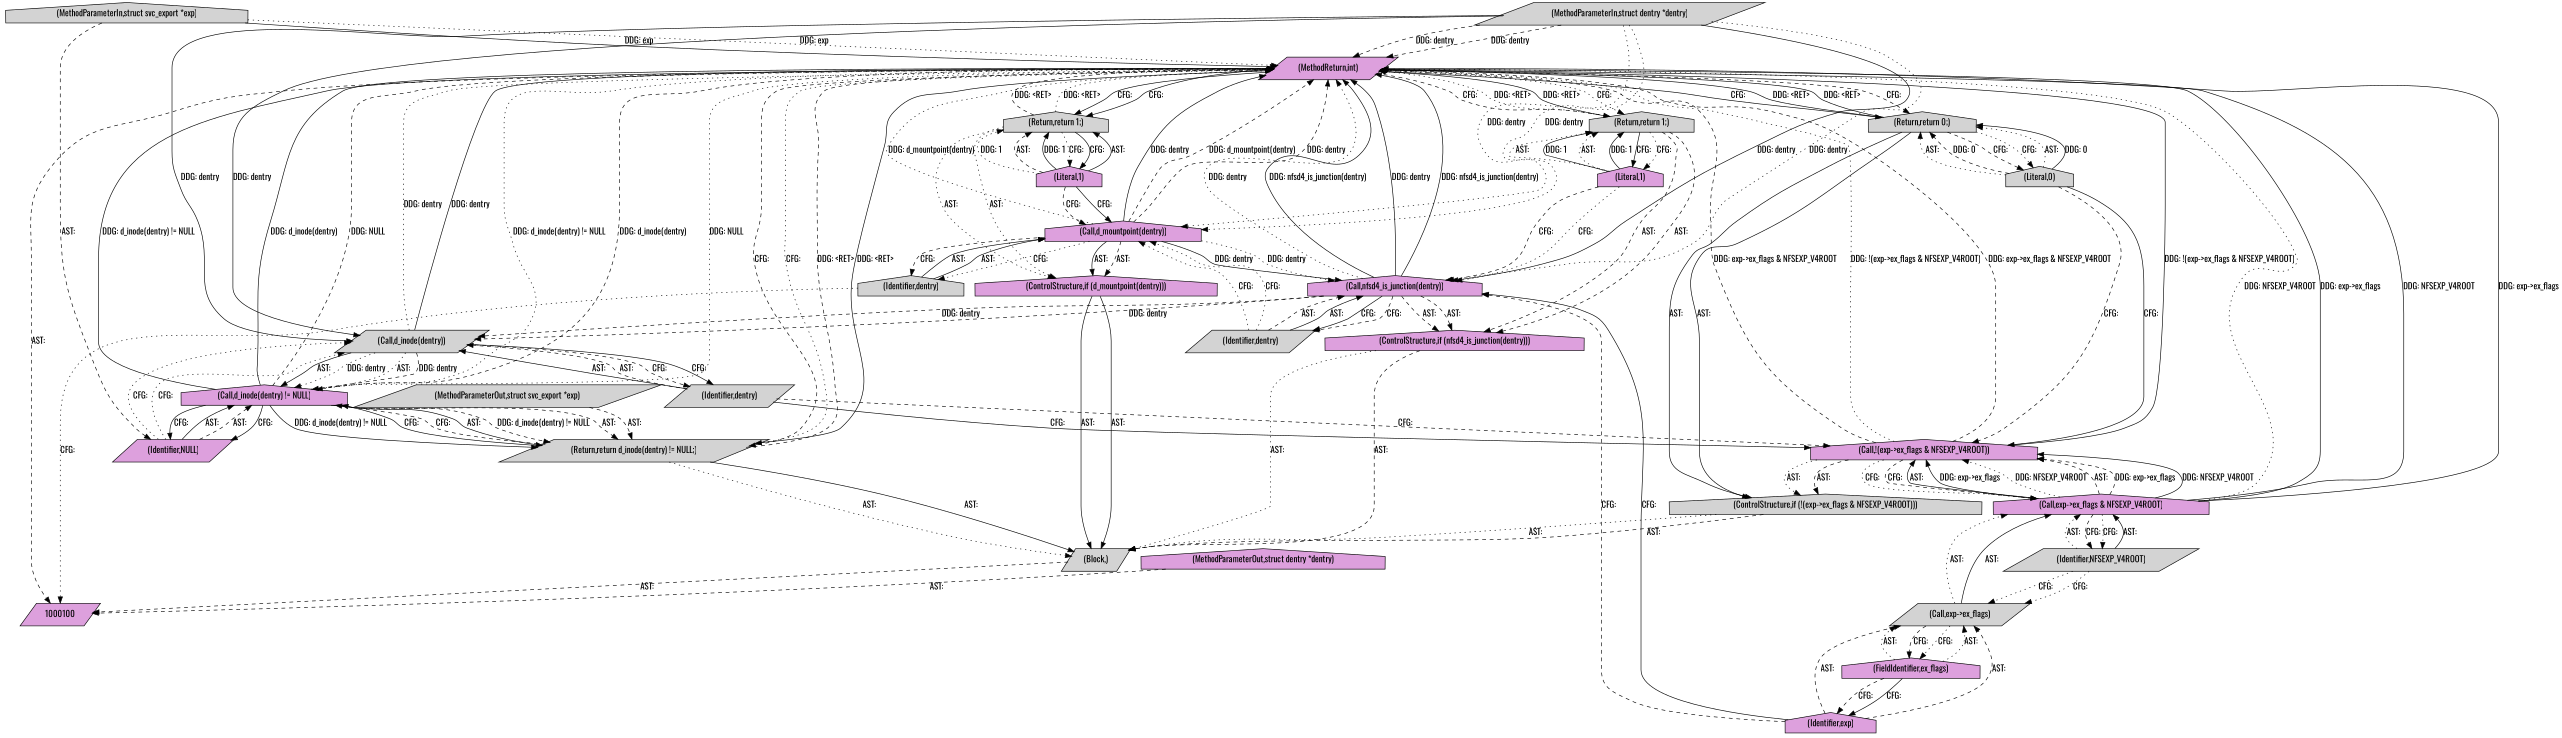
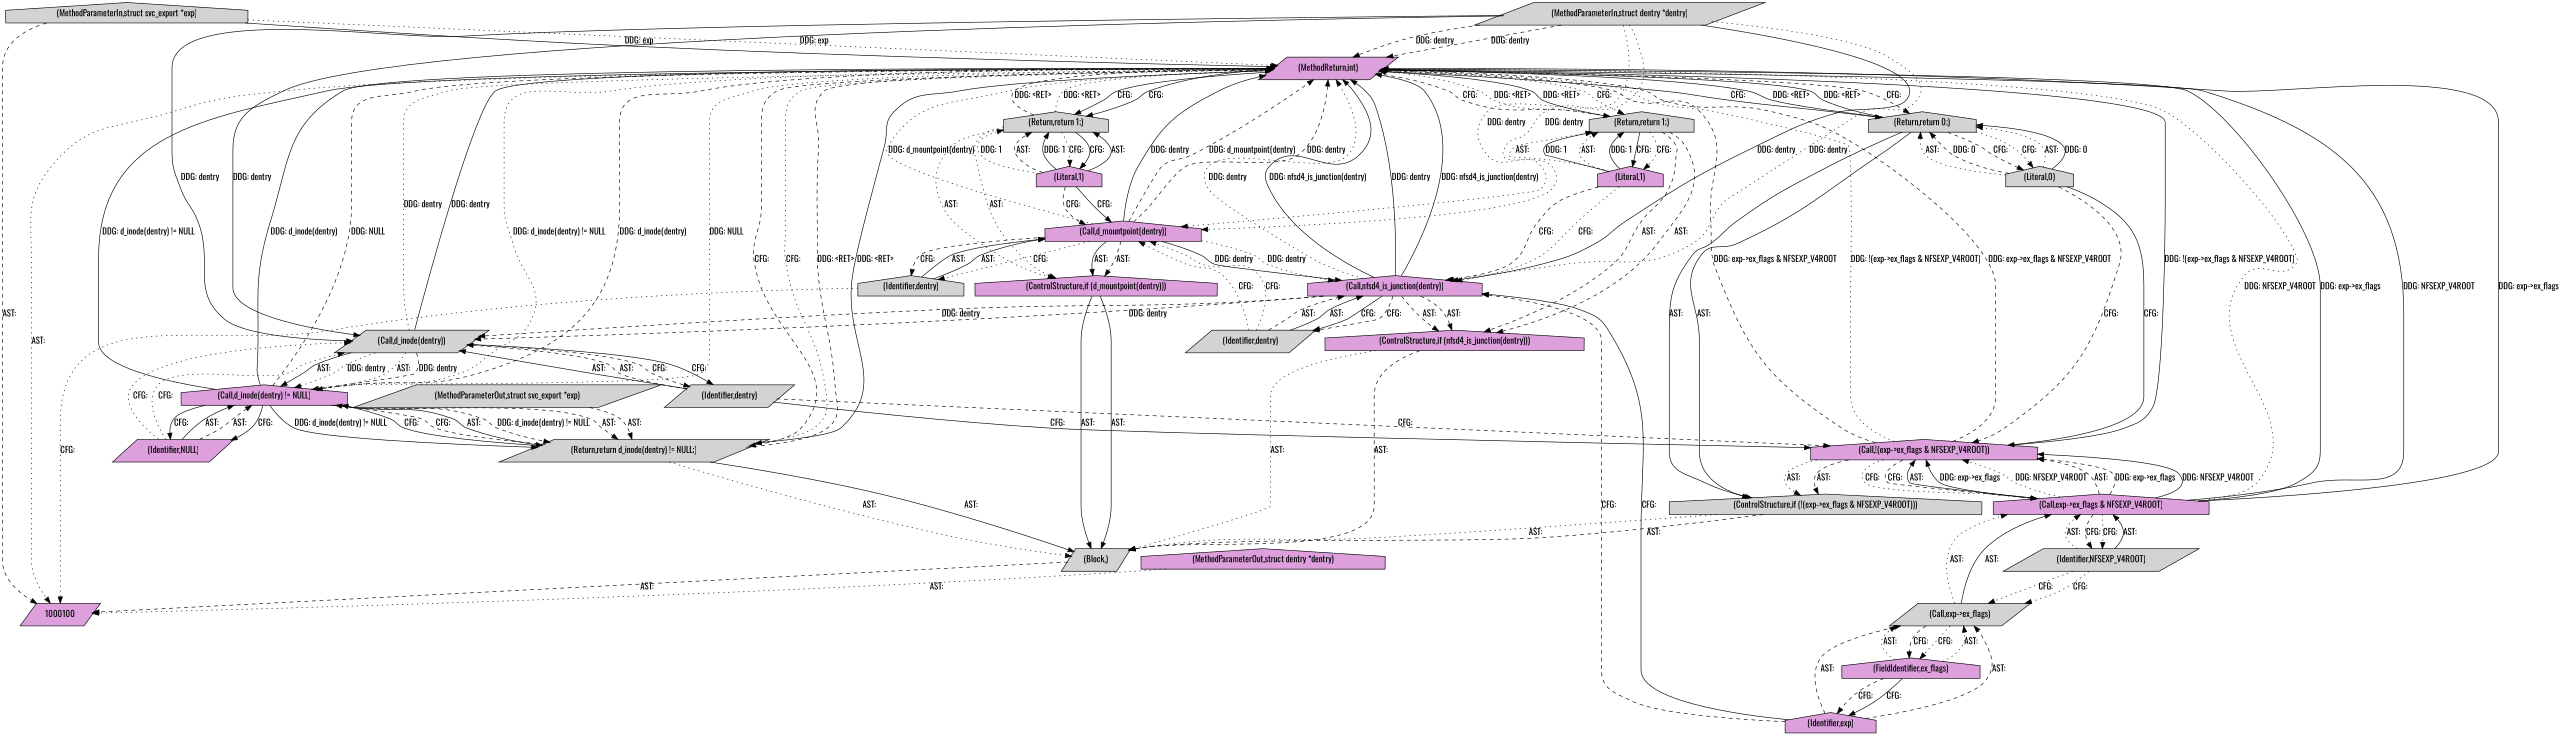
edge "(MethodReturn,int)" -> "1000100": style dashed -> dotted
edge "(MethodParameterIn,struct svc_export *exp)" -> "(Identifier,NULL)": now "(MethodParameterIn,struct svc_export *exp)" -> "1000100"
edge "(MethodParameterOut,struct dentry *dentry)" -> "1000100": style dashed -> dotted
